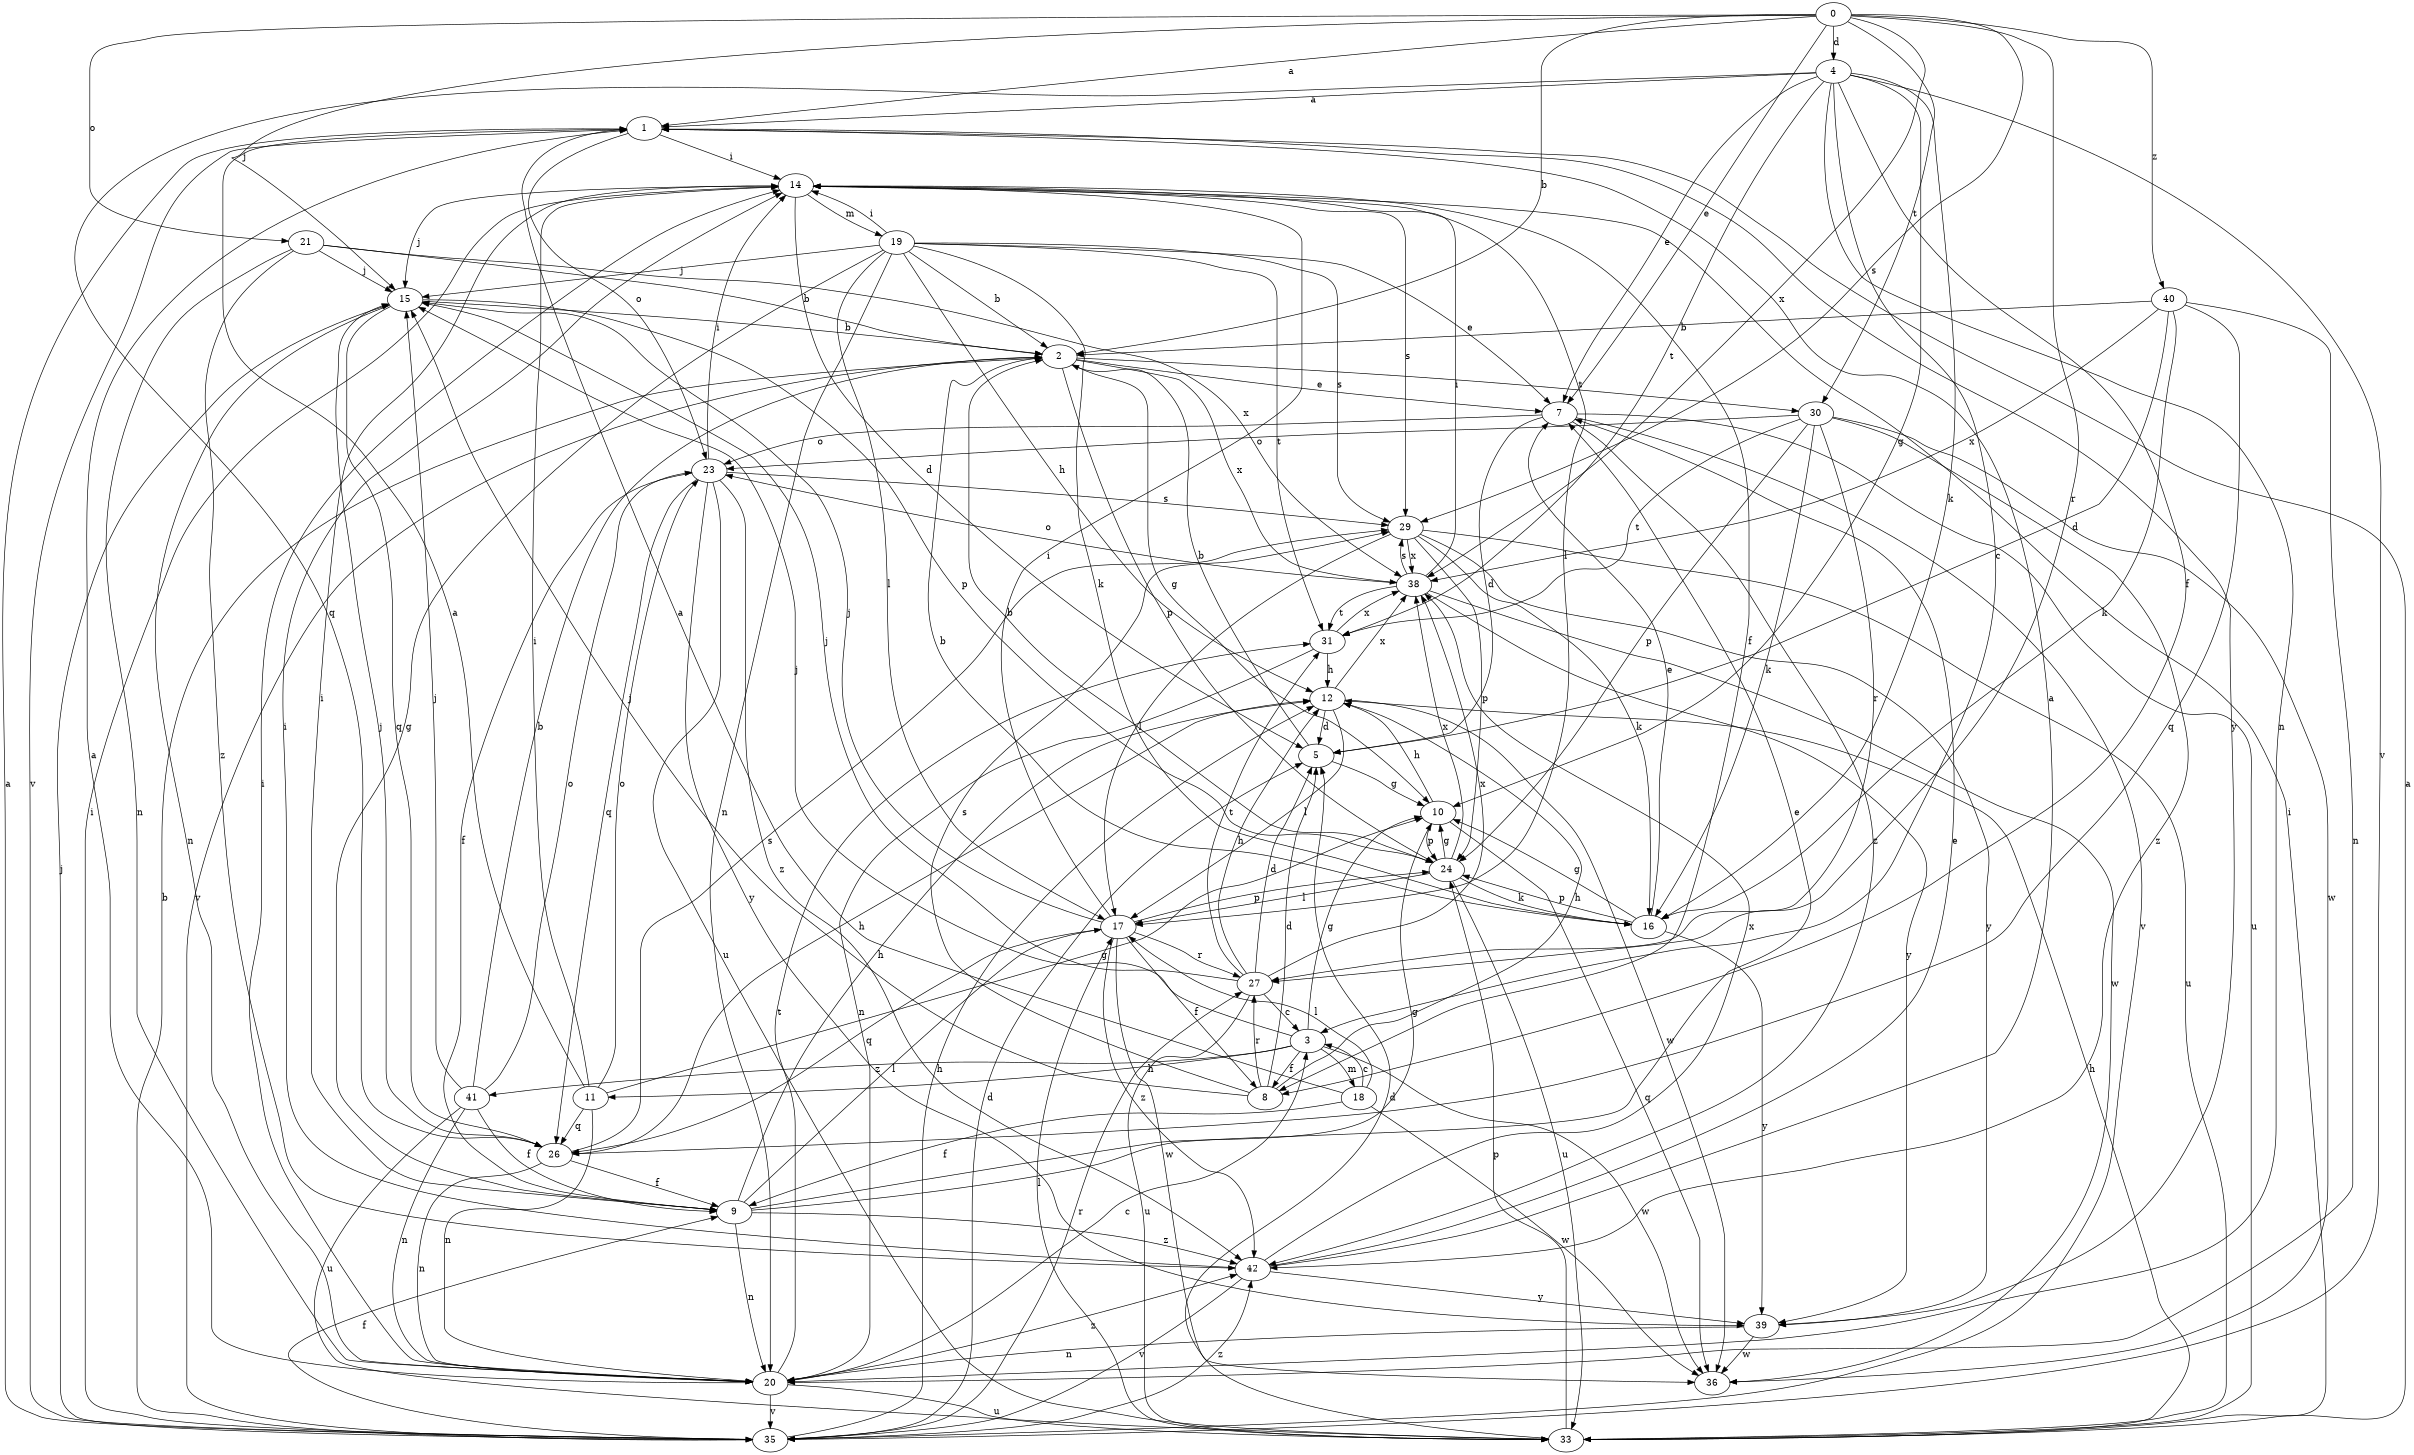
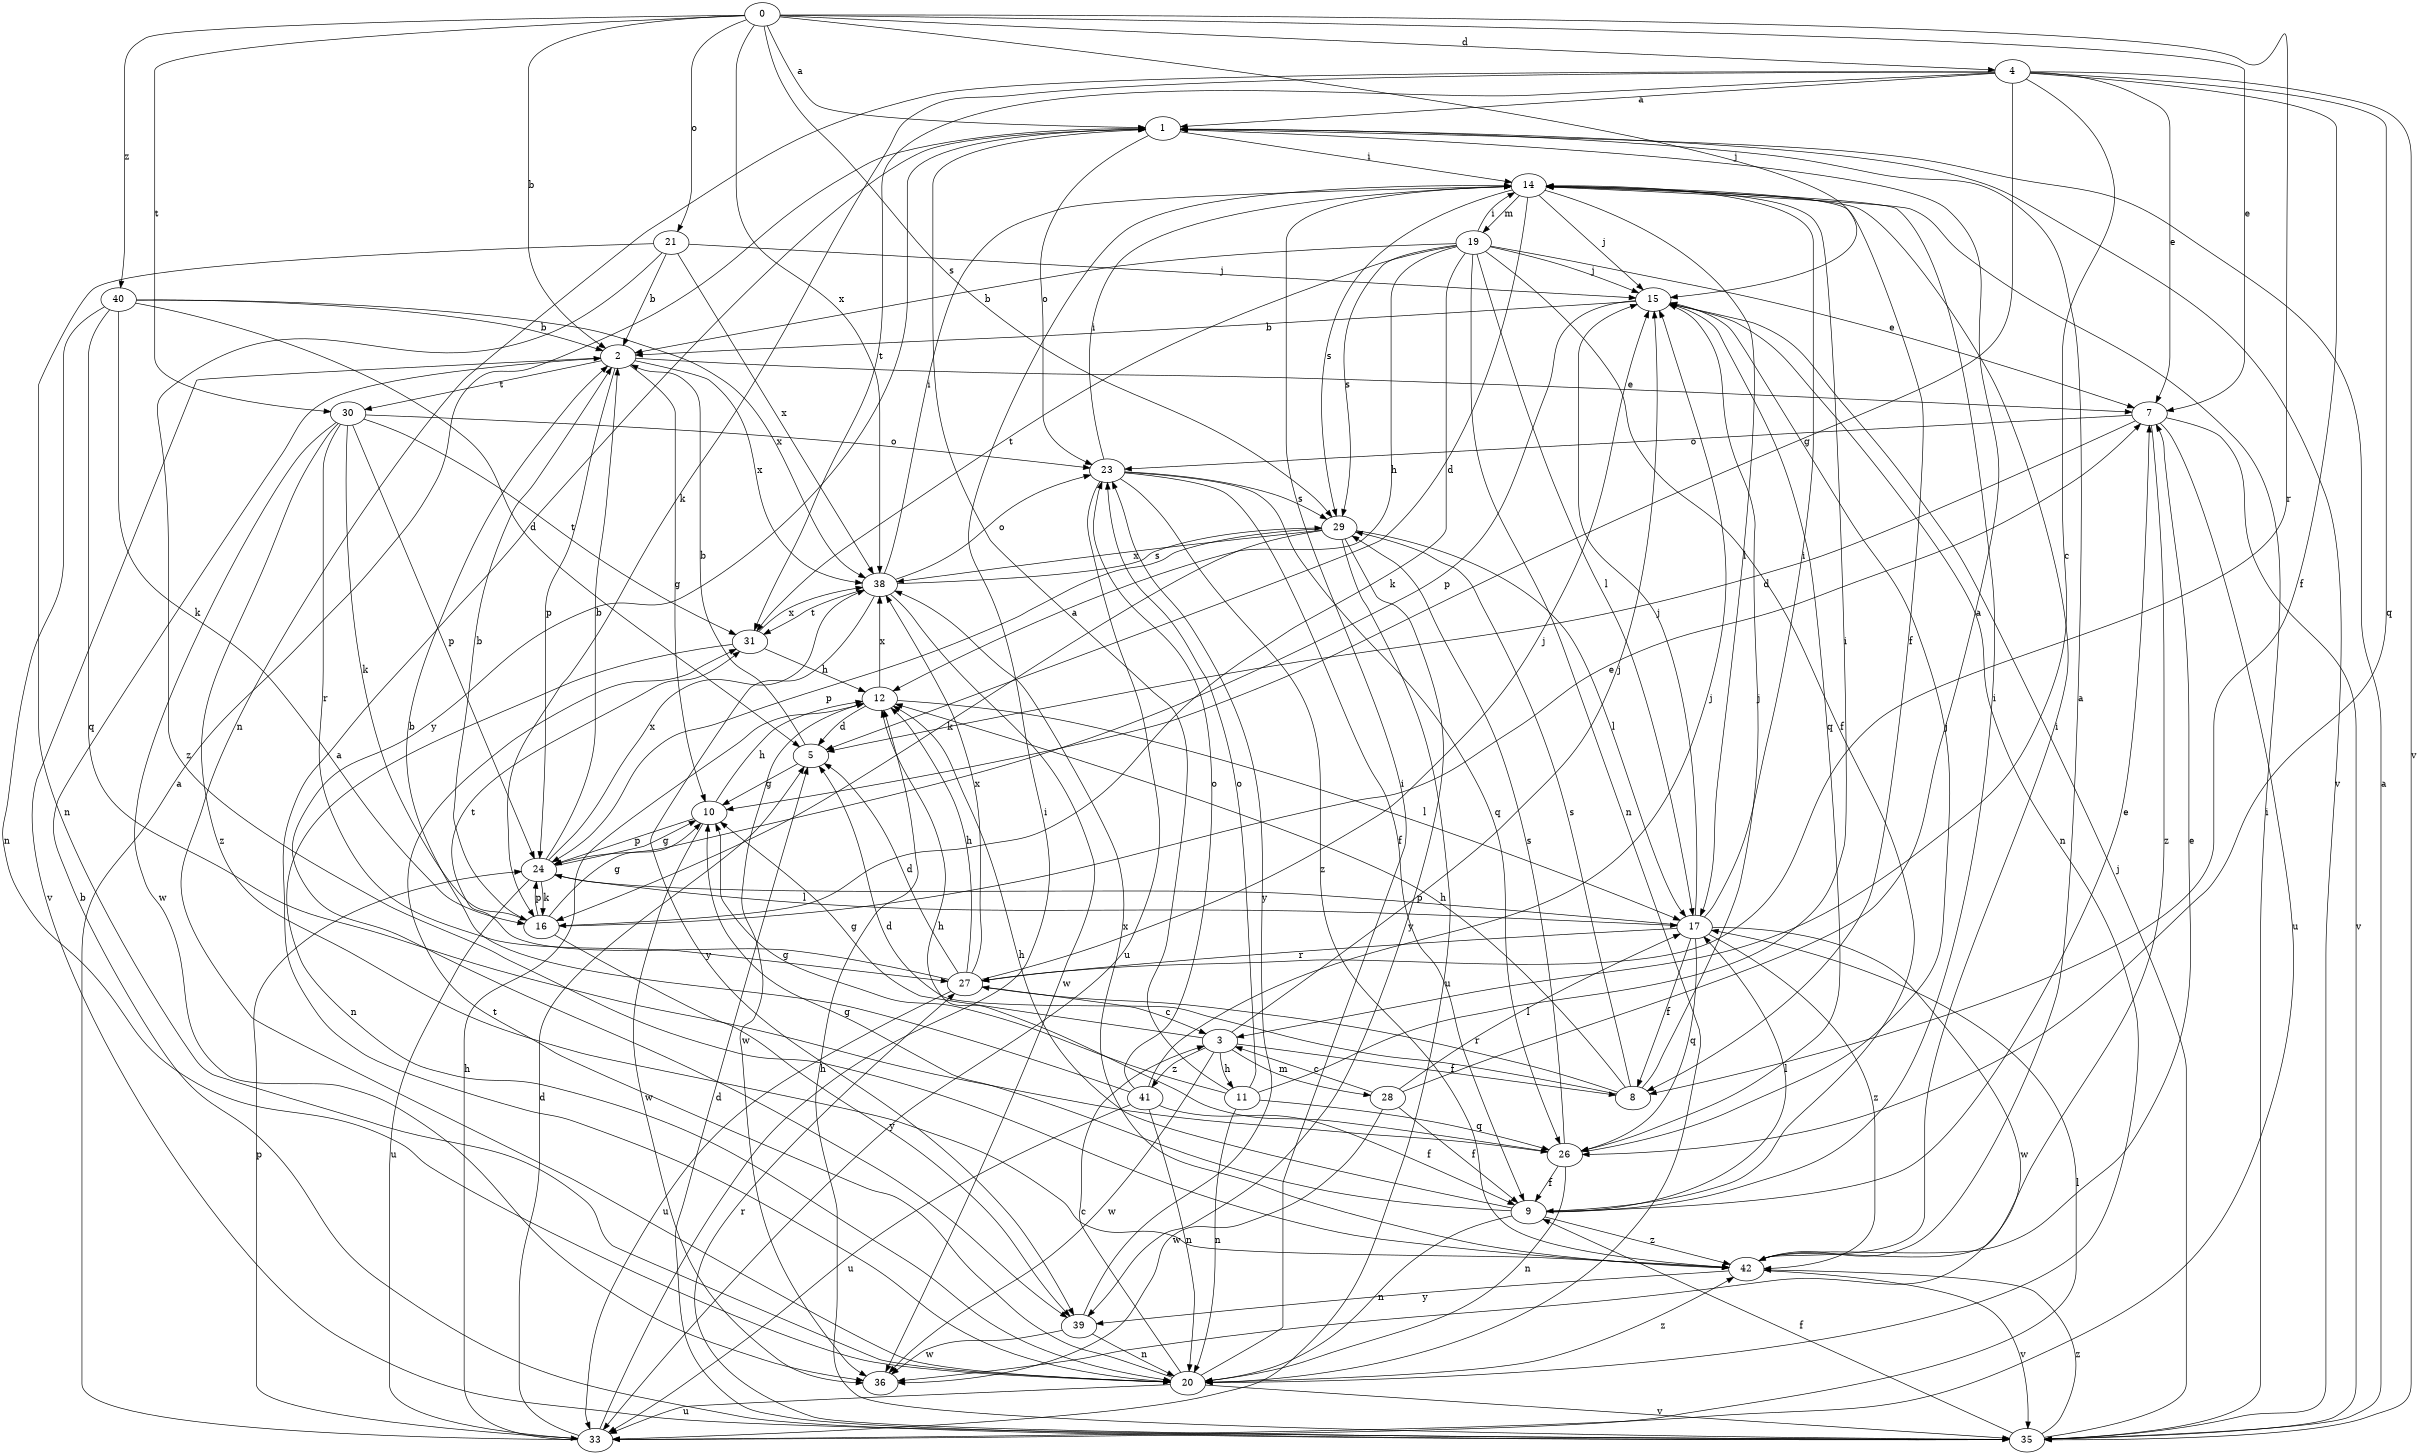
edge "19" -> "9": label "g" -> "f"
node "18": label "18" -> "28"
edge "10" -> "36": label "q" -> "w"
edge "23" -> "39": reversed
